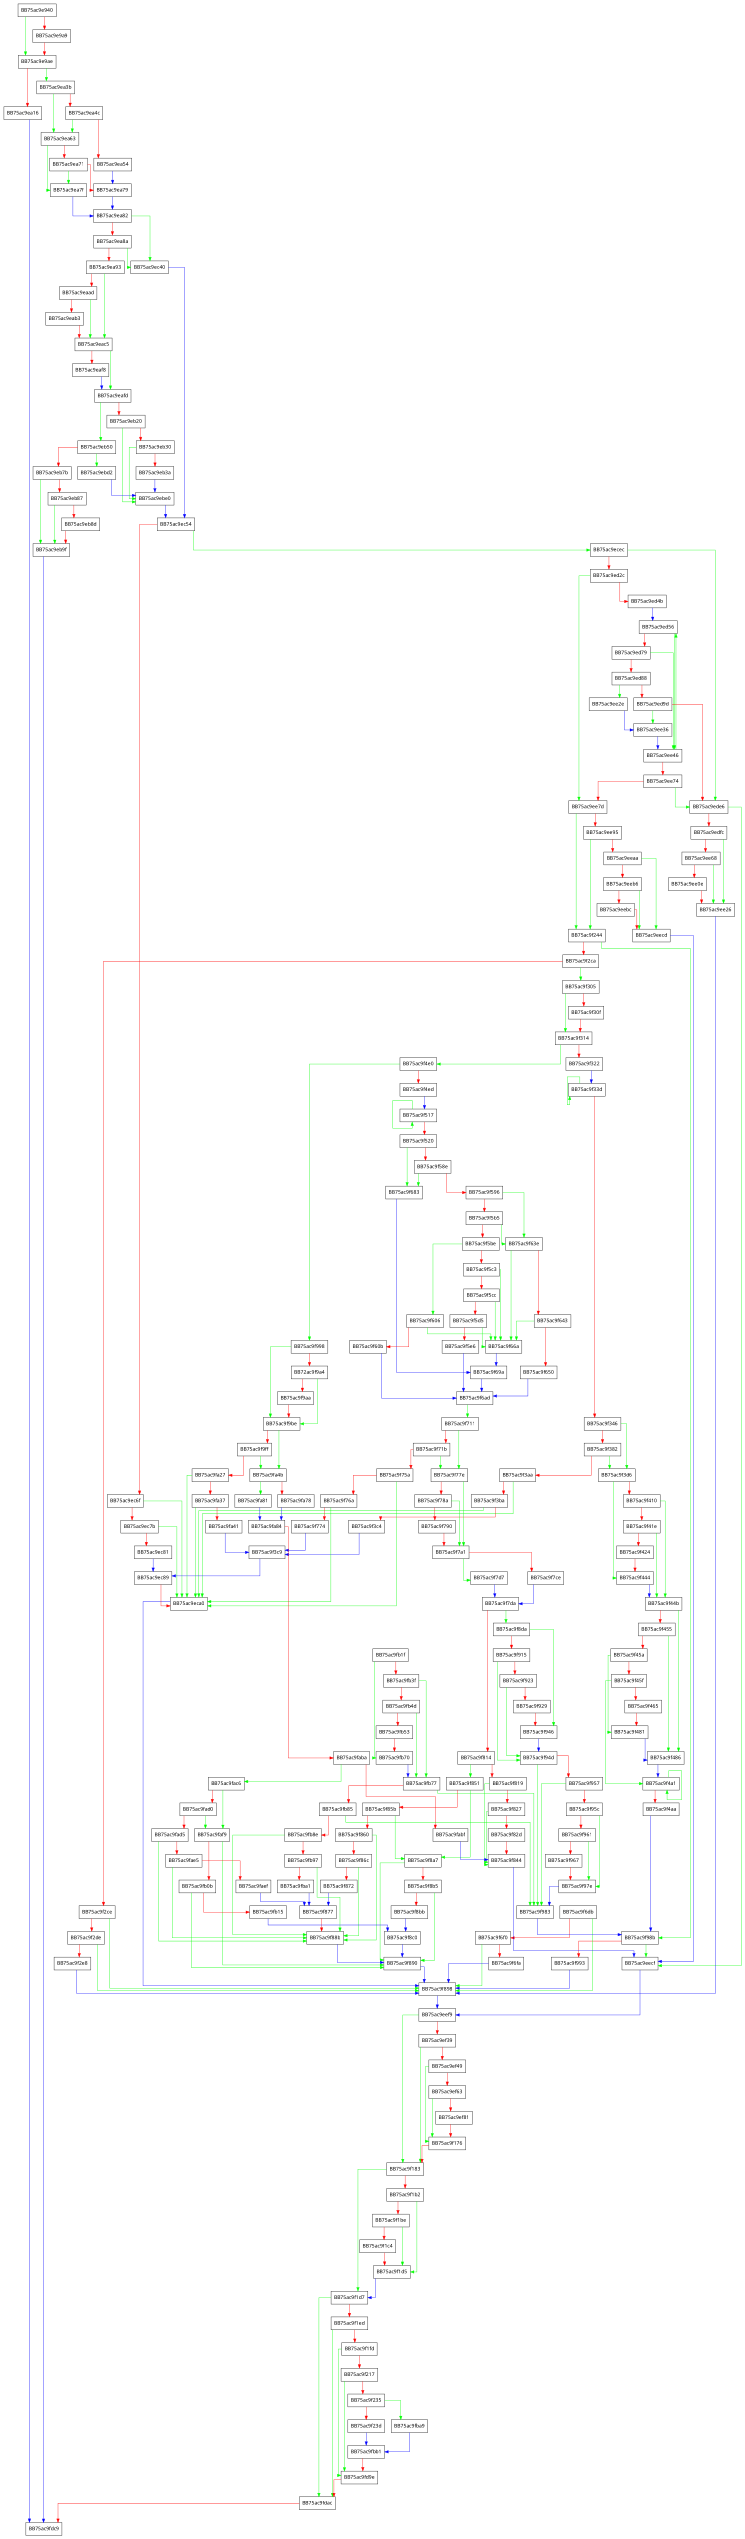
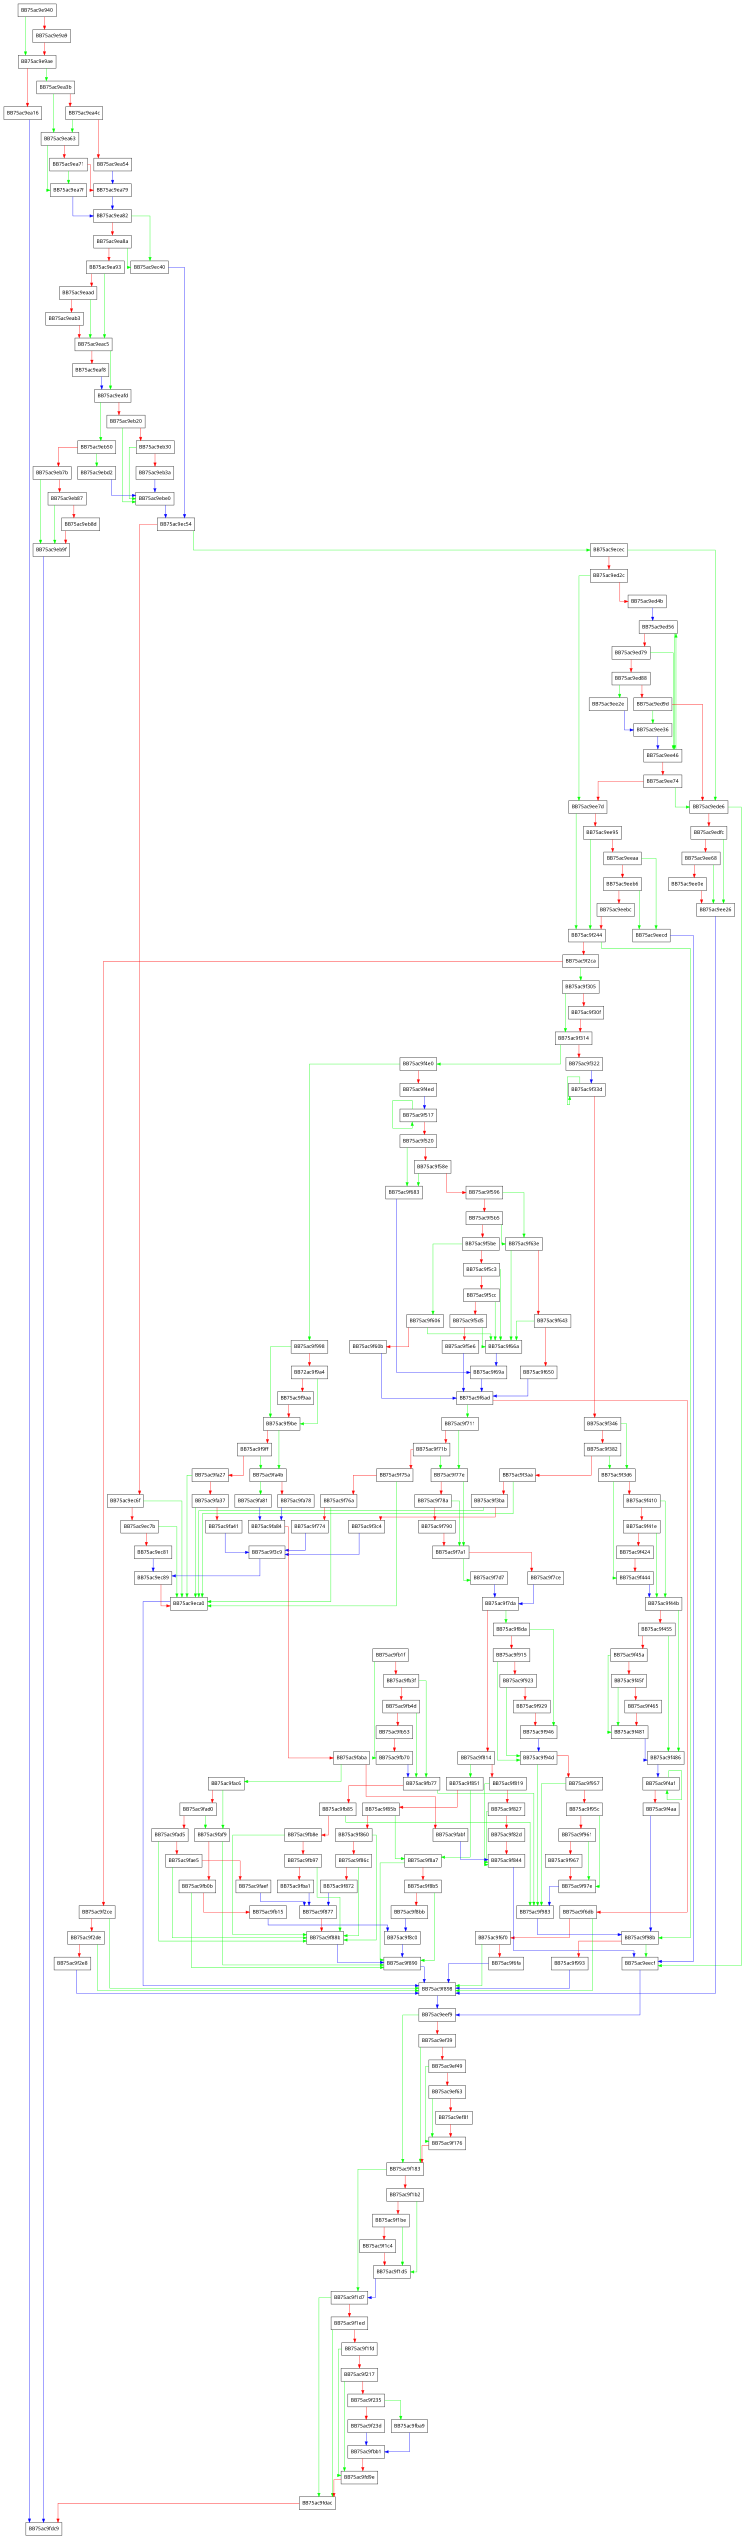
edge "BB75ac9eebc" -> "BB75ac9eecd": now "BB75ac9eebc" -> "BB75ac9f244"
edge "BB75ac9f6ad" -> "BB75ac9f6db": added
edge "BB75ac9f45f" -> "BB75ac9f4a1": now "BB75ac9f45f" -> "BB75ac9f481"
